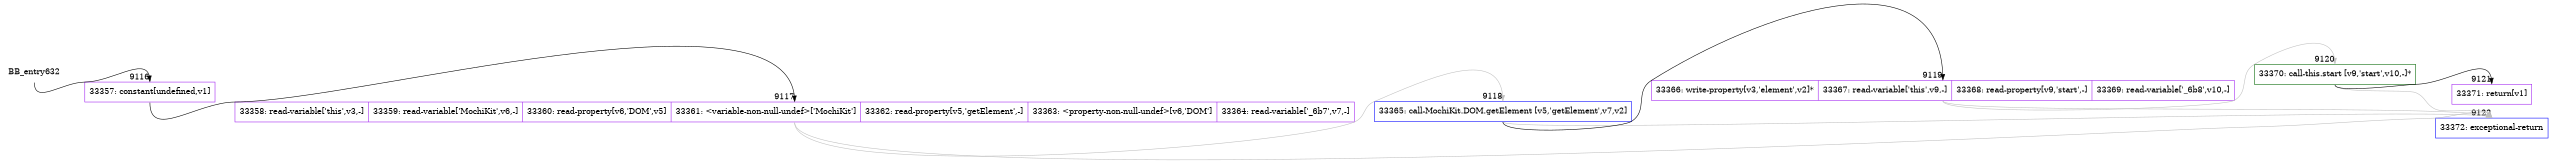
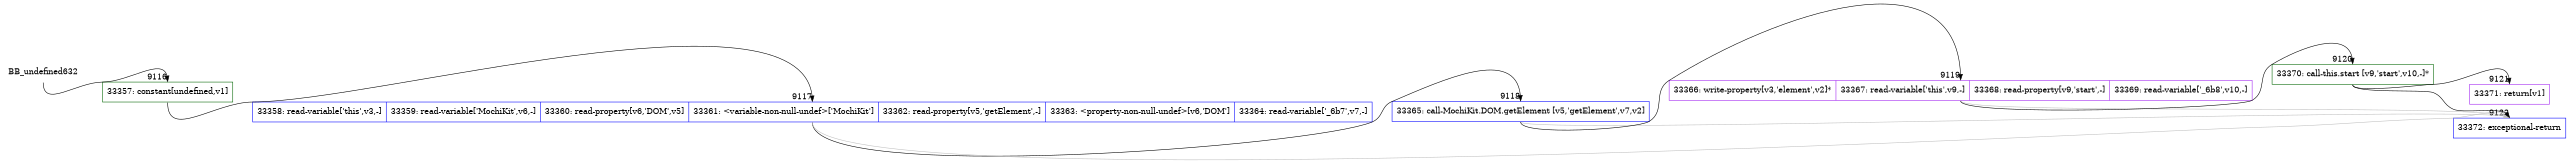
node "BB_entry632": label "BB_entry632" -> "BB_undefined632"
node "33357: constant[undefined,v1]": color purple -> darkgreen
edge "33370: call-this.start [v9,'start',v10,-]*" -> "33372: exceptional-return": color gray -> black
edge "33366: write-property[v3,'element',v2]*" -> "33370: call-this.start [v9,'start',v10,-]*": color gray -> black
node "33358: read-variable['this',v3,-]": color purple -> blue
edge "33358: read-variable['this',v3,-]" -> "33365: call-MochiKit.DOM.getElement [v5,'getElement',v7,v2]": color gray -> black
